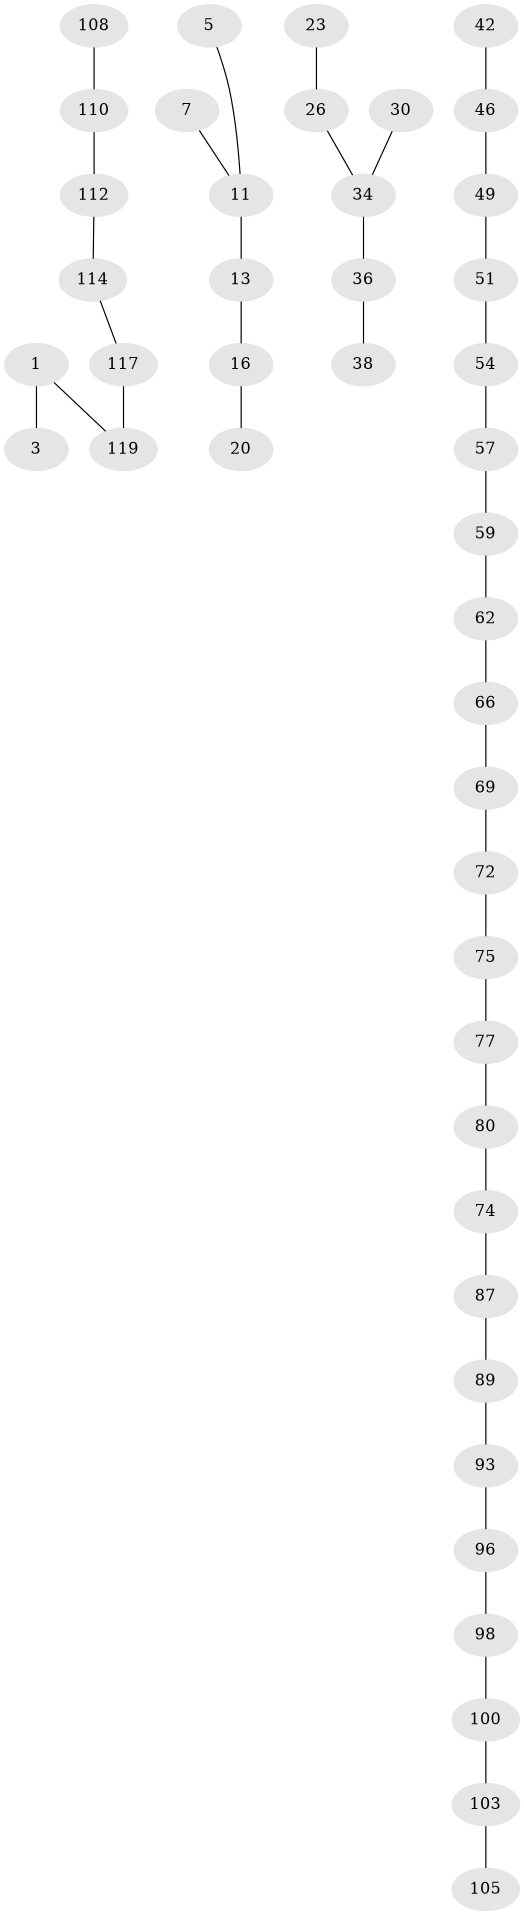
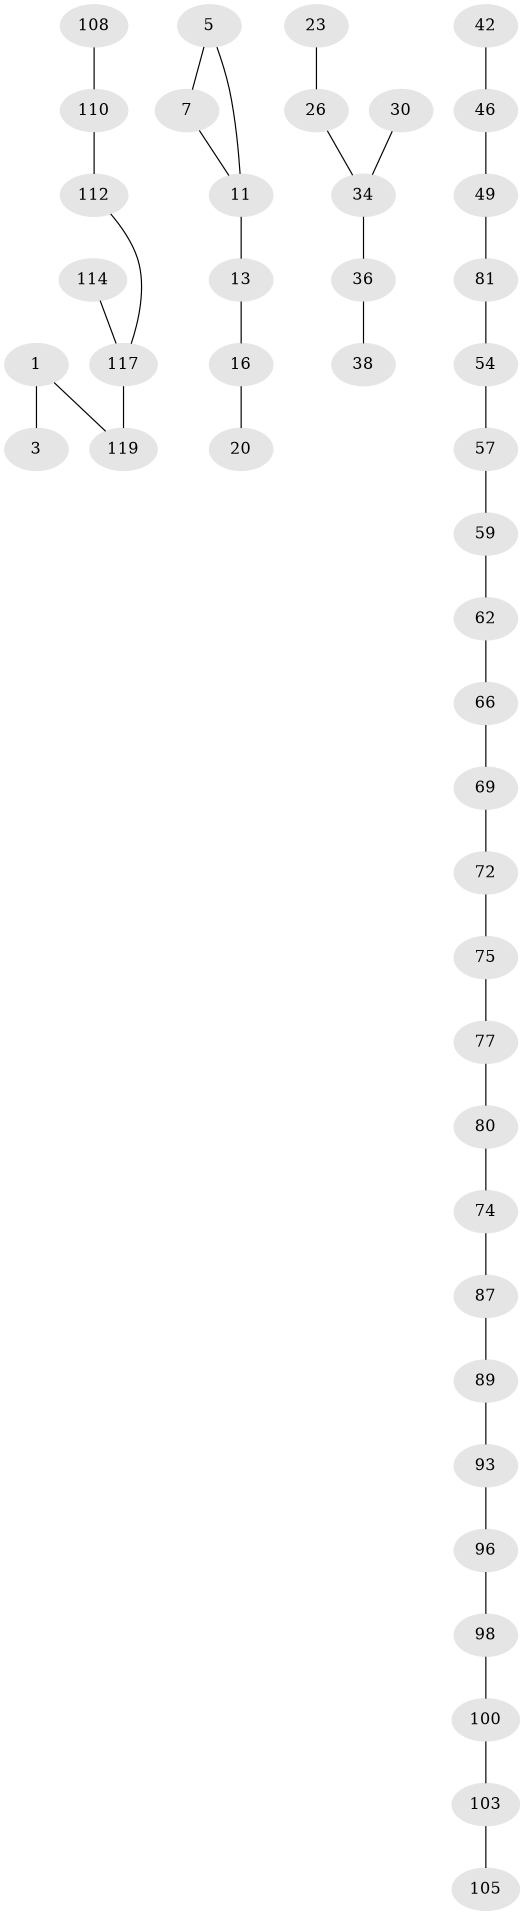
edge "5" -- "7": added
edge "112" -- "114": now "112" -- "117"
node "51": label "51" -> "81"
